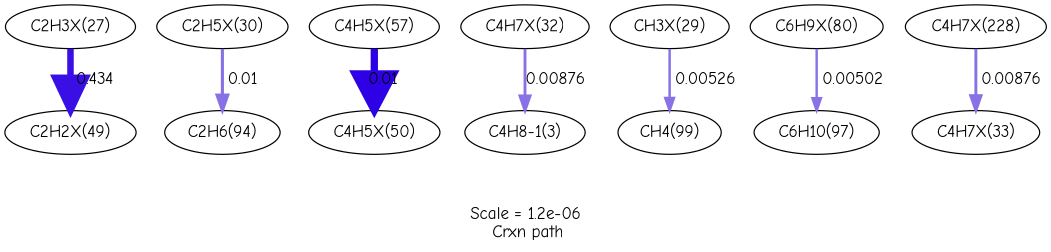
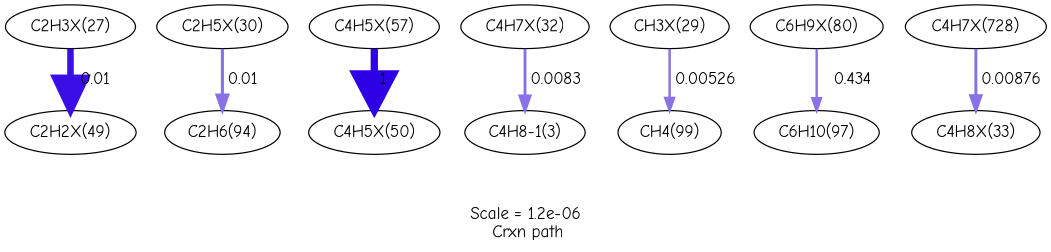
node "C4H7X(228)": label "C4H7X(228)" -> "C4H7X(728)"
edge "C2H3X(27)" -> "C2H2X(49)": label " 0.434" -> " 0.01"
edge "C4H5X(57)" -> "C4H5X(50)": label " 0.01" -> " 1"
edge "C4H7X(32)" -> "C4H8-1(3)": label " 0.00876" -> " 0.0083"
edge "C6H9X(80)" -> "C6H10(97)": label " 0.00502" -> " 0.434"
node "C4H7X(33)": label "C4H7X(33)" -> "C4H8X(33)"
